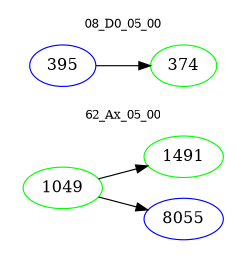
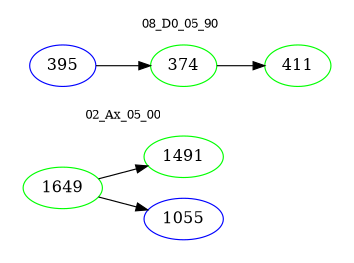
cluster "08_D0_05_00": label "08_D0_05_00" -> "08_D0_05_90"
node "411": added
cluster "62_Ax_05_00": label "62_Ax_05_00" -> "02_Ax_05_00"
node "1049": label "1049" -> "1649"
node "8055": label "8055" -> "1055"
